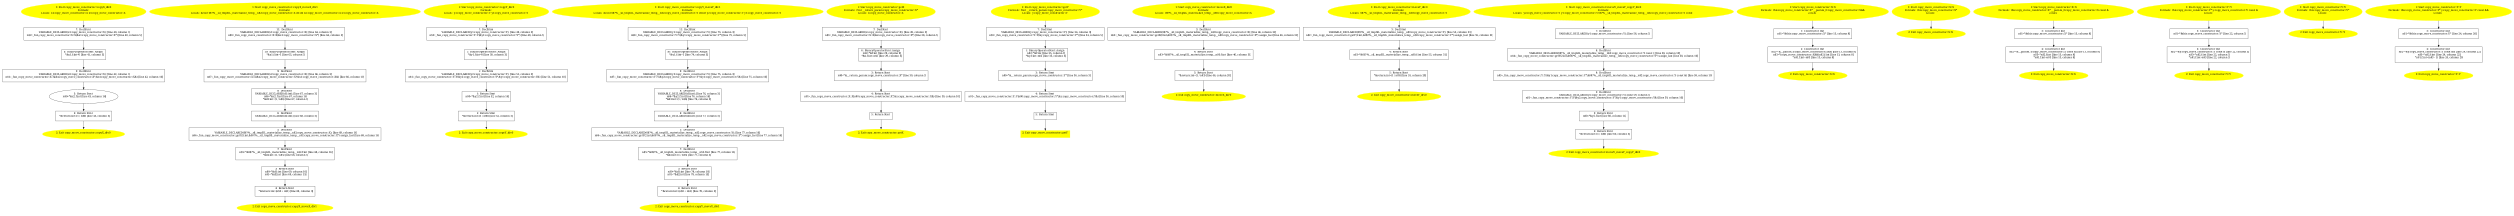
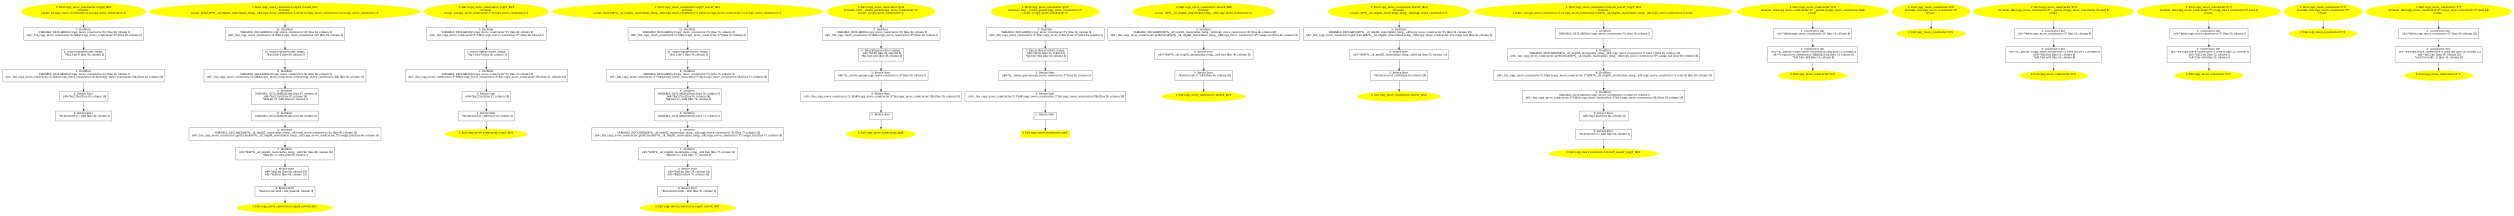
node "3:  Return Stmt n$0=*&x2.f:int [line 43, column 14]": shape ellipse -> box
node "2: Exit copy_move_constructor::copyX_div0": removed
